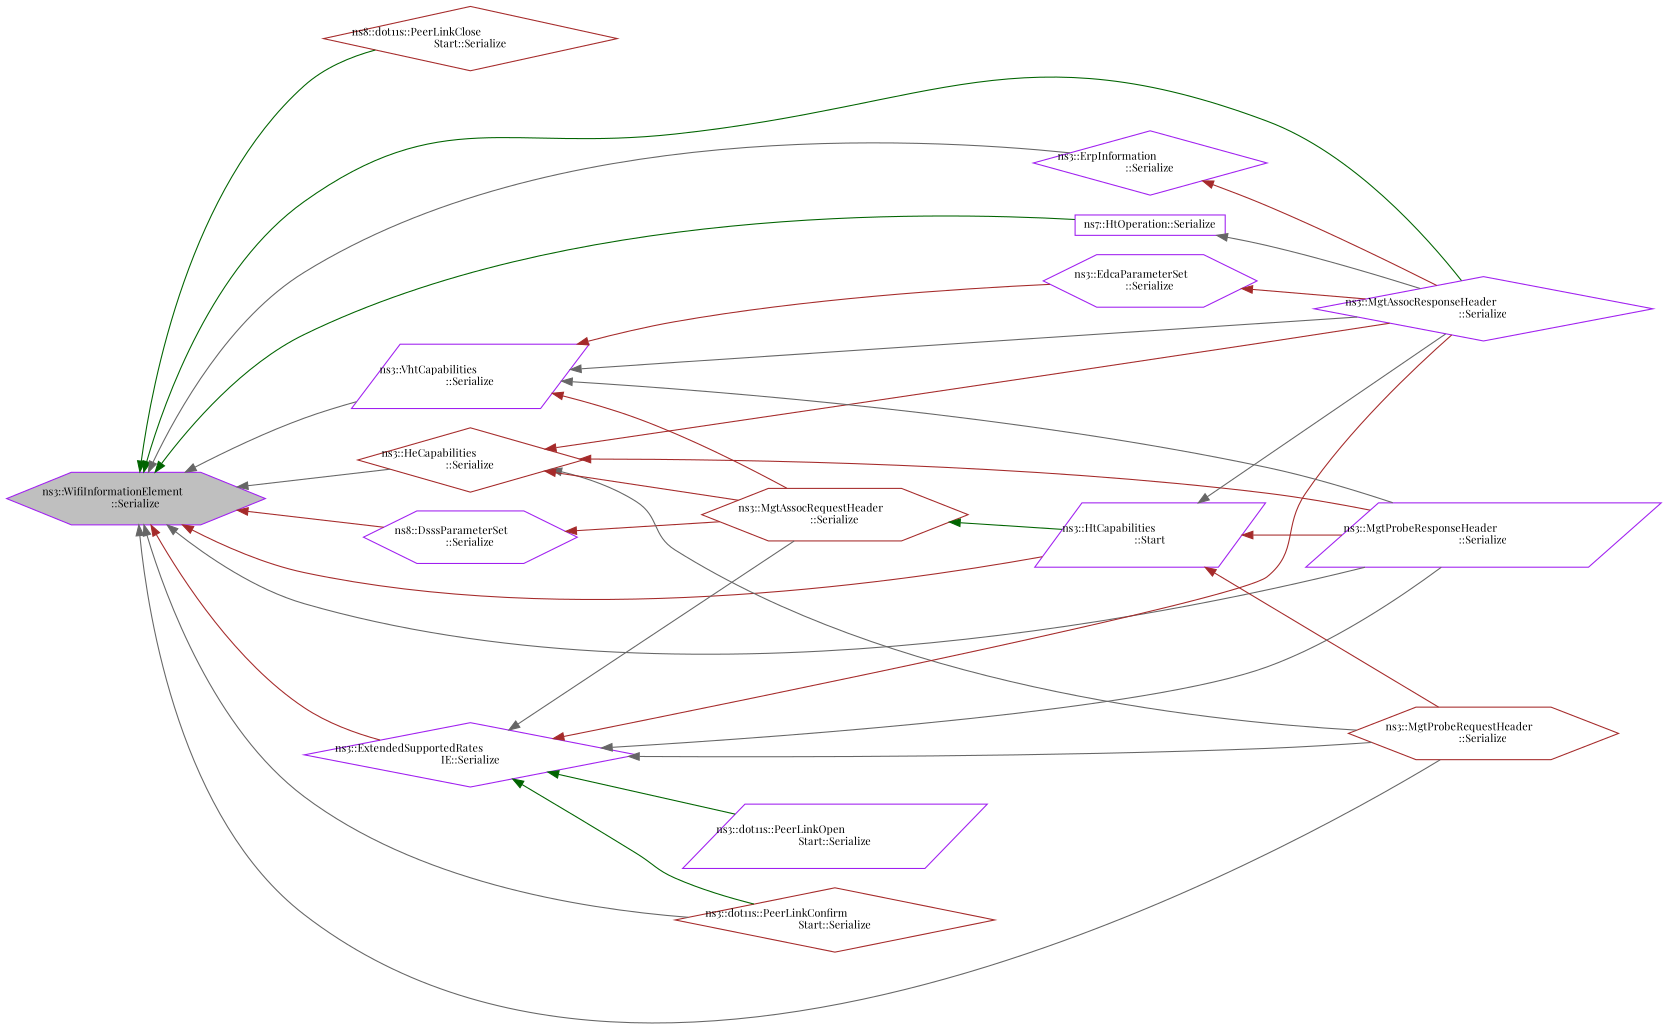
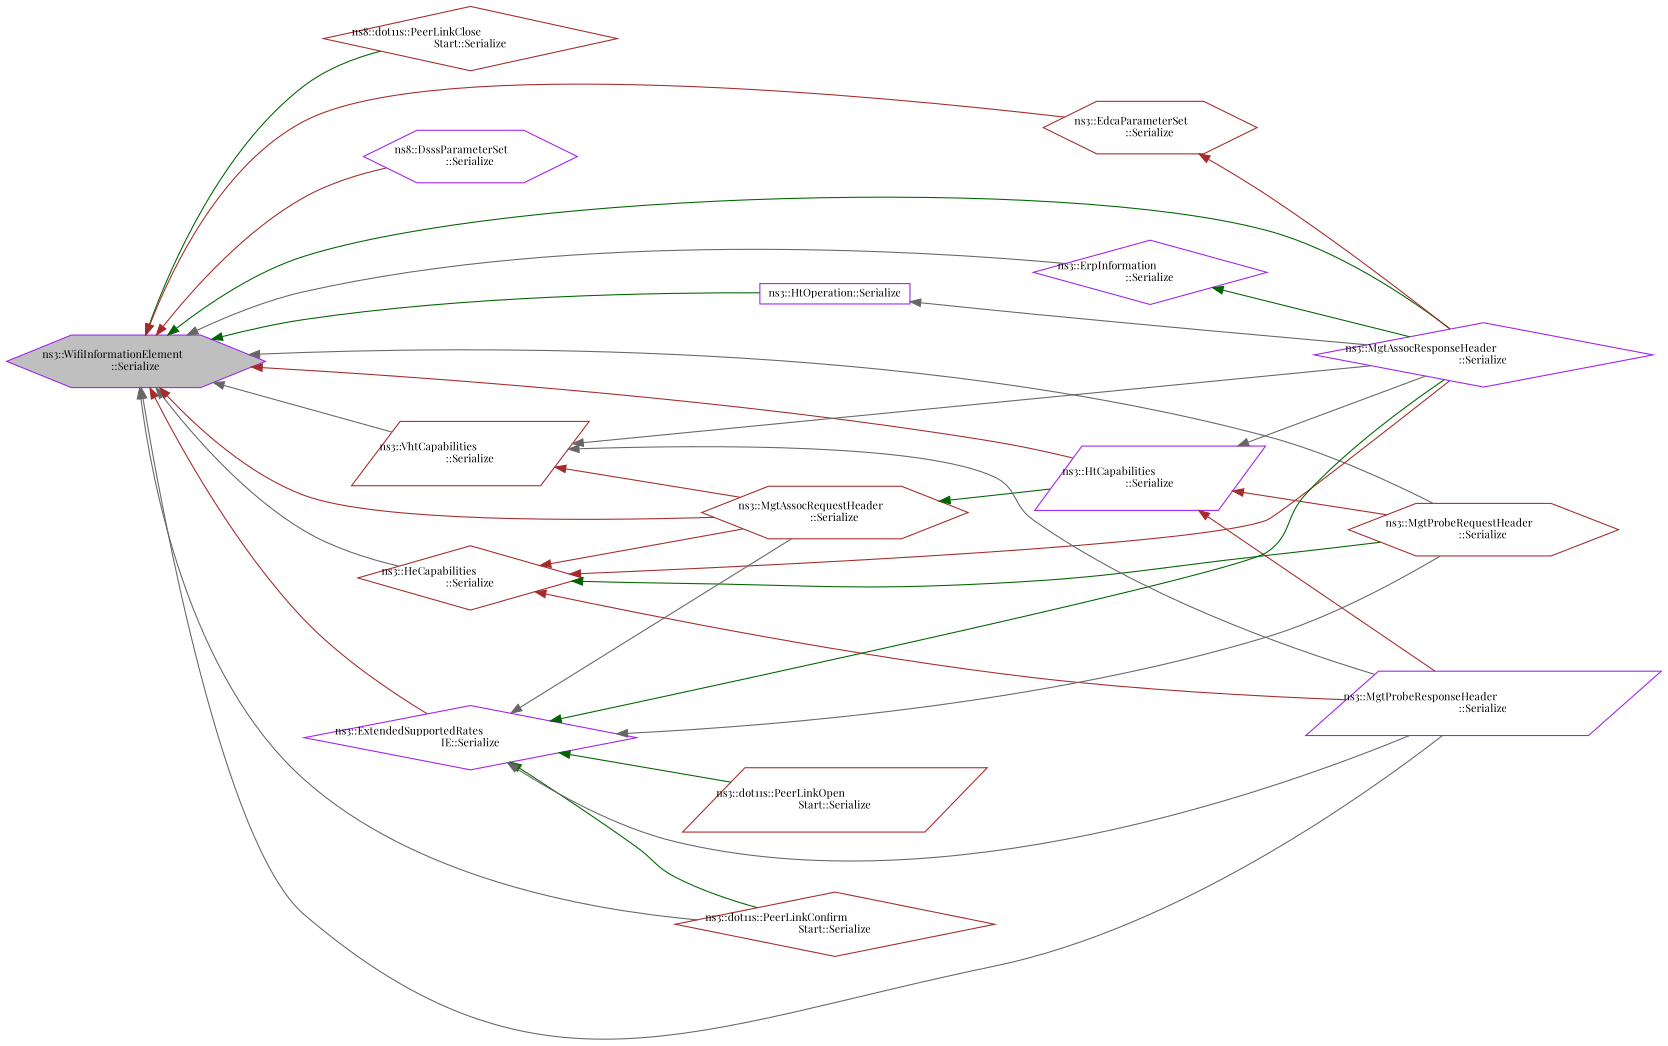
node "ns7::HtOperation::Serialize": label "ns7::HtOperation::Serialize" -> "ns3::HtOperation::Serialize"
edge "ns3::MgtAssocResponseHeader ::Serialize" -> "ns3::ErpInformation ::Serialize": color brown -> darkgreen
node "ns3::EdcaParameterSet ::Serialize": color purple -> brown
edge "ns3::EdcaParameterSet ::Serialize" -> "ns3::VhtCapabilities ::Serialize": now "ns3::EdcaParameterSet ::Serialize" -> "ns3::WifiInformationElement ::Serialize"
node "ns3::VhtCapabilities ::Serialize": color purple -> brown
edge "ns3::MgtAssocRequestHeader ::Serialize" -> "ns8::DsssParameterSet ::Serialize": now "ns3::MgtAssocRequestHeader ::Serialize" -> "ns3::WifiInformationElement ::Serialize"
node "ns3::HtCapabilities ::Start": label "ns3::HtCapabilities ::Start" -> "ns3::HtCapabilities ::Serialize"
edge "ns3::MgtAssocResponseHeader ::Serialize" -> "ns3::ExtendedSupportedRates IE::Serialize": color brown -> darkgreen
edge "ns3::MgtProbeRequestHeader ::Serialize" -> "ns3::HeCapabilities ::Serialize": color gray40 -> darkgreen
node "ns3::dot11s::PeerLinkOpen Start::Serialize": color purple -> brown
